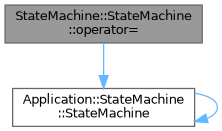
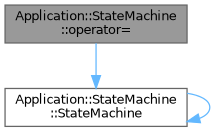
node "StateMachine::StateMachine ::operator=": label "StateMachine::StateMachine ::operator=" -> "Application::StateMachine ::operator="
